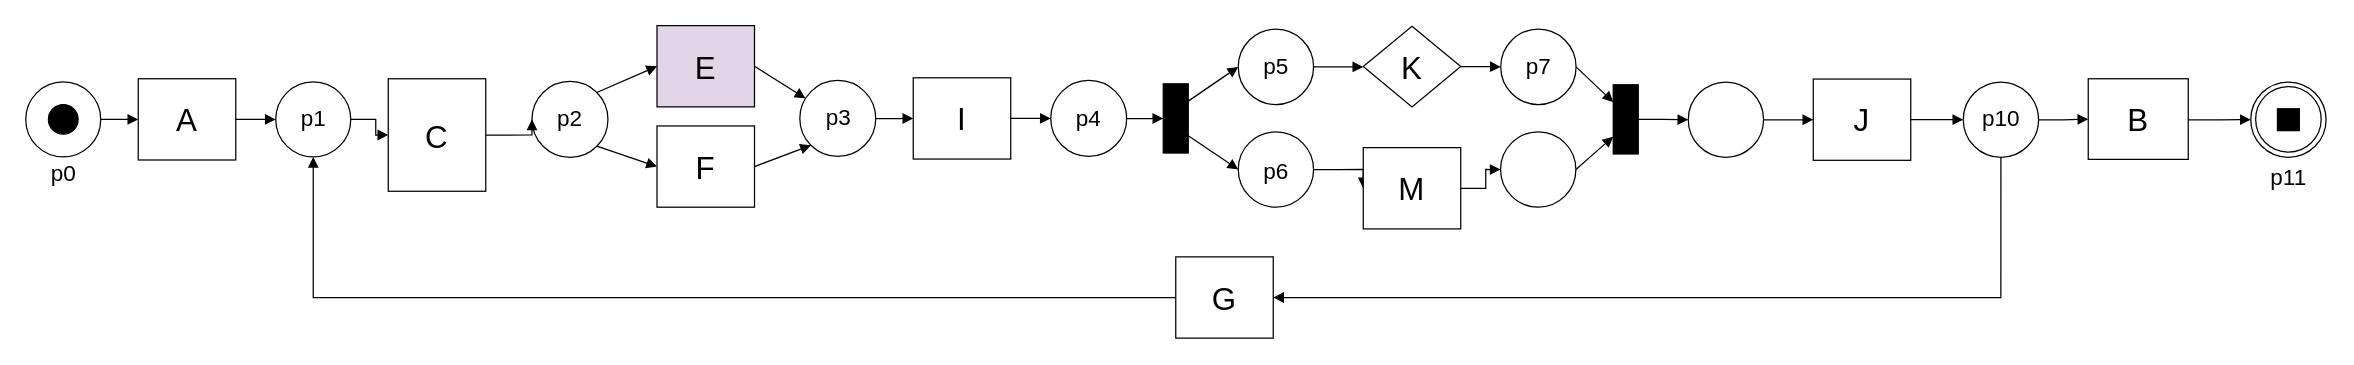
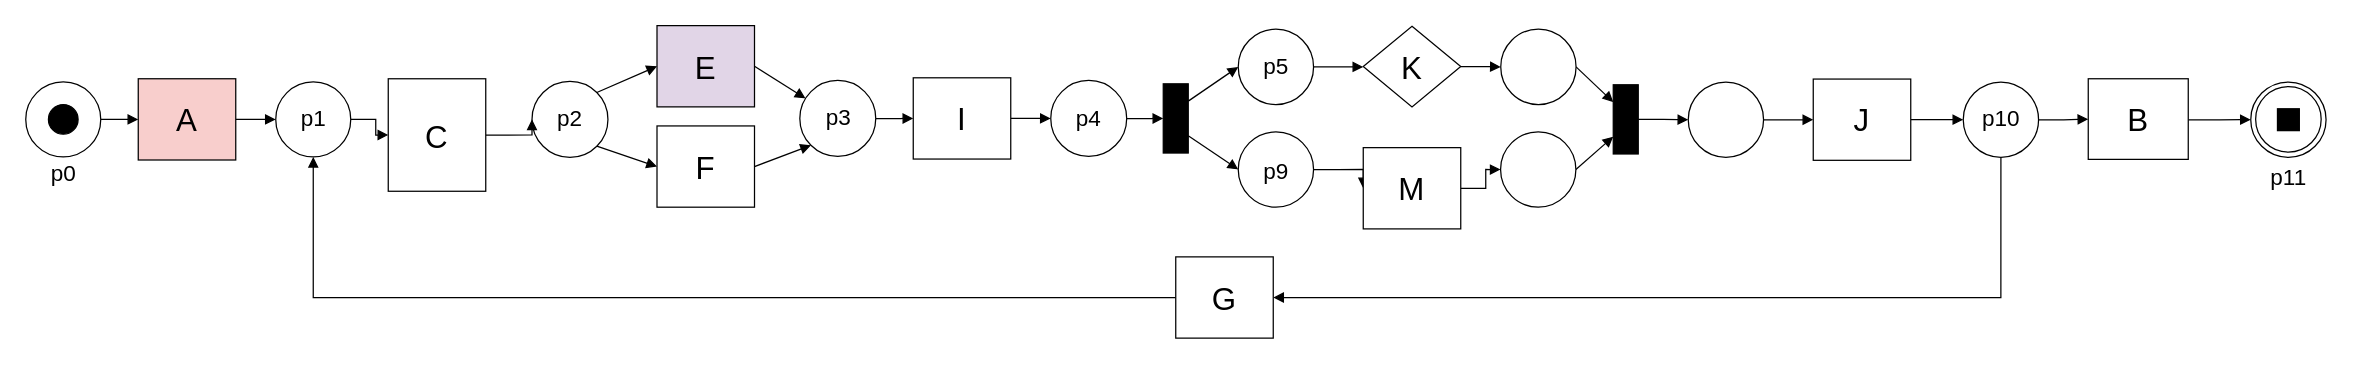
node "p7": removed
node "A": fillcolor #ffffff -> #f8cecc
node "p6": label "p6" -> "p9"
